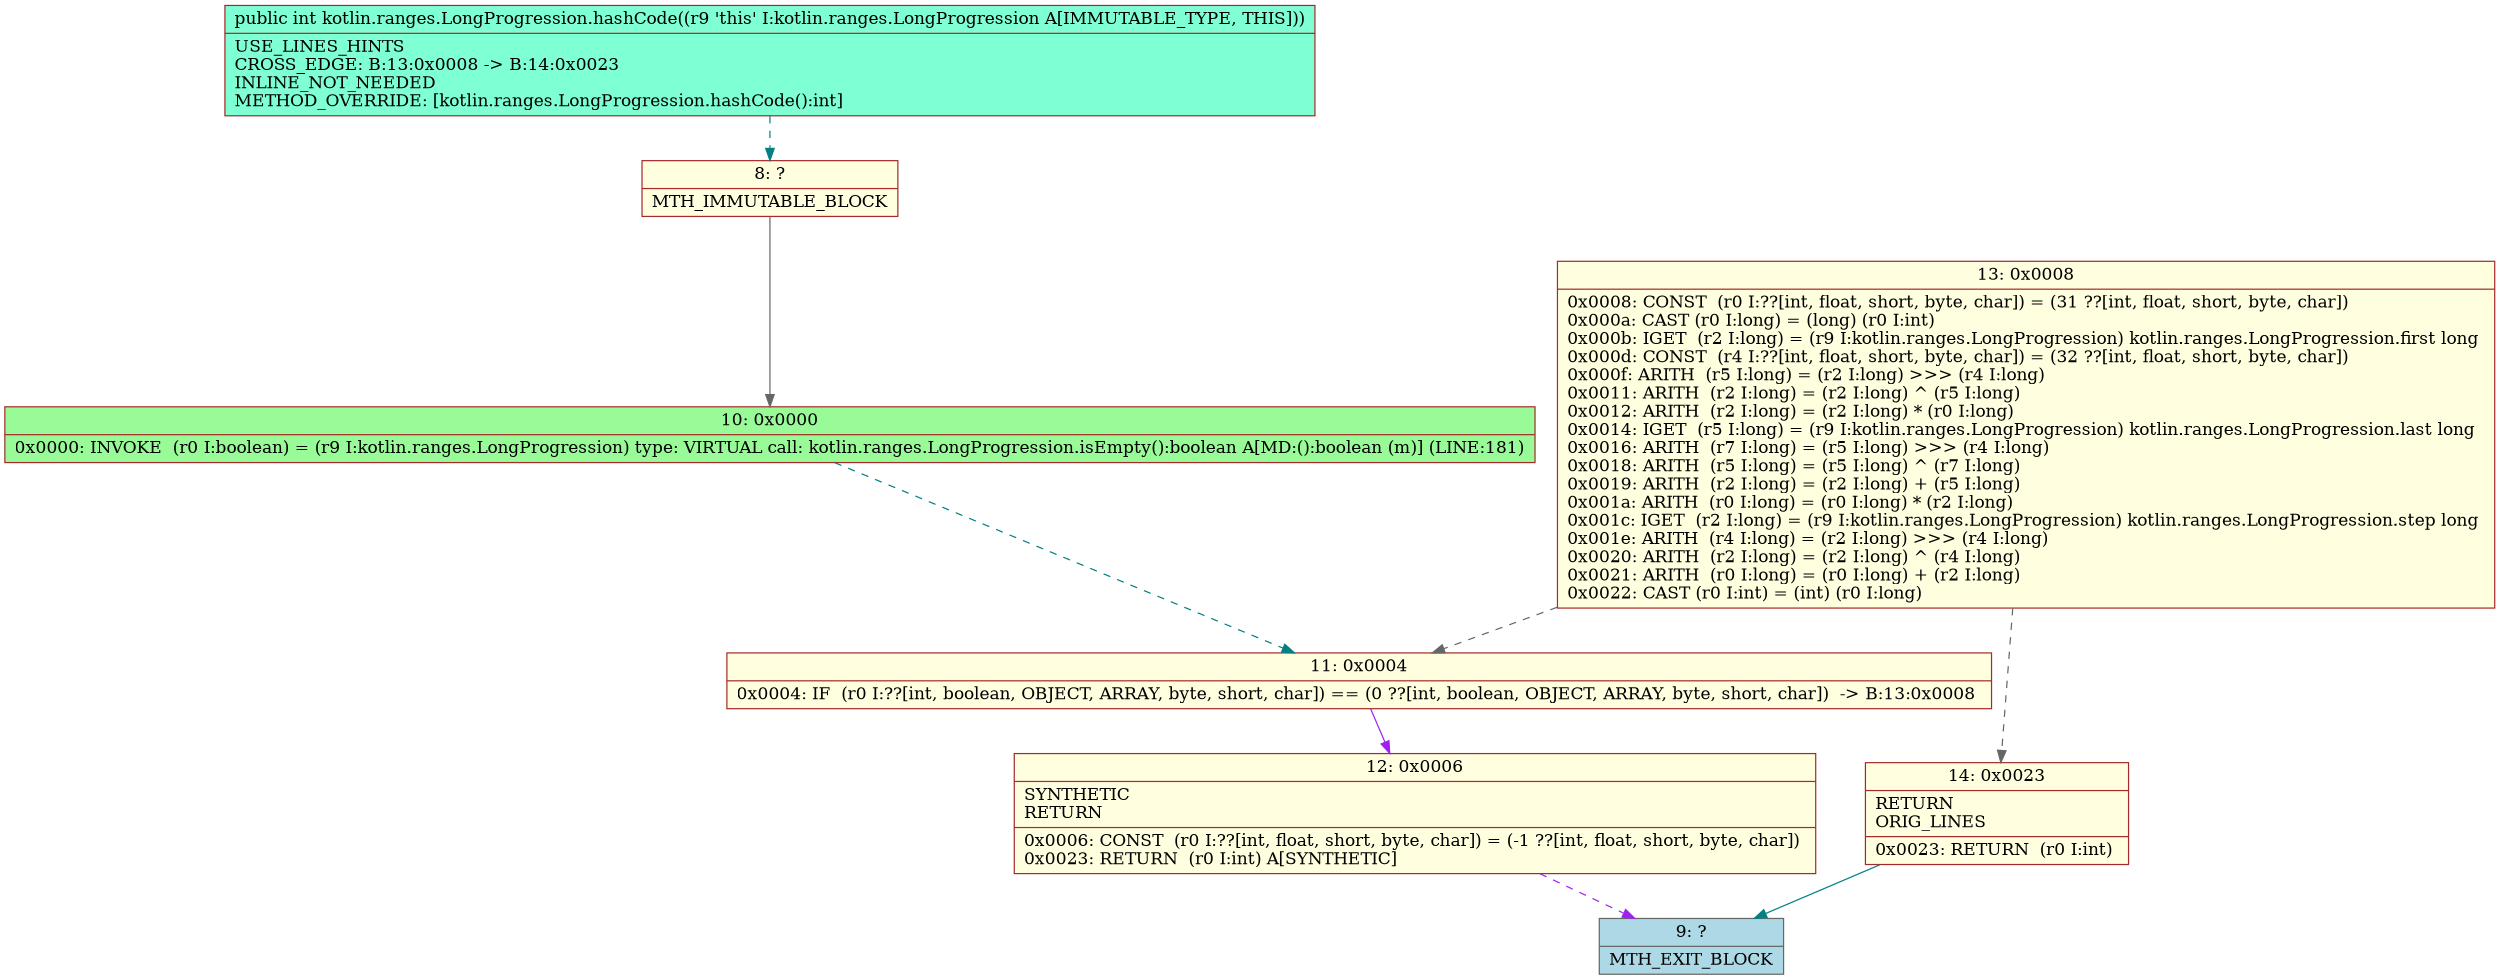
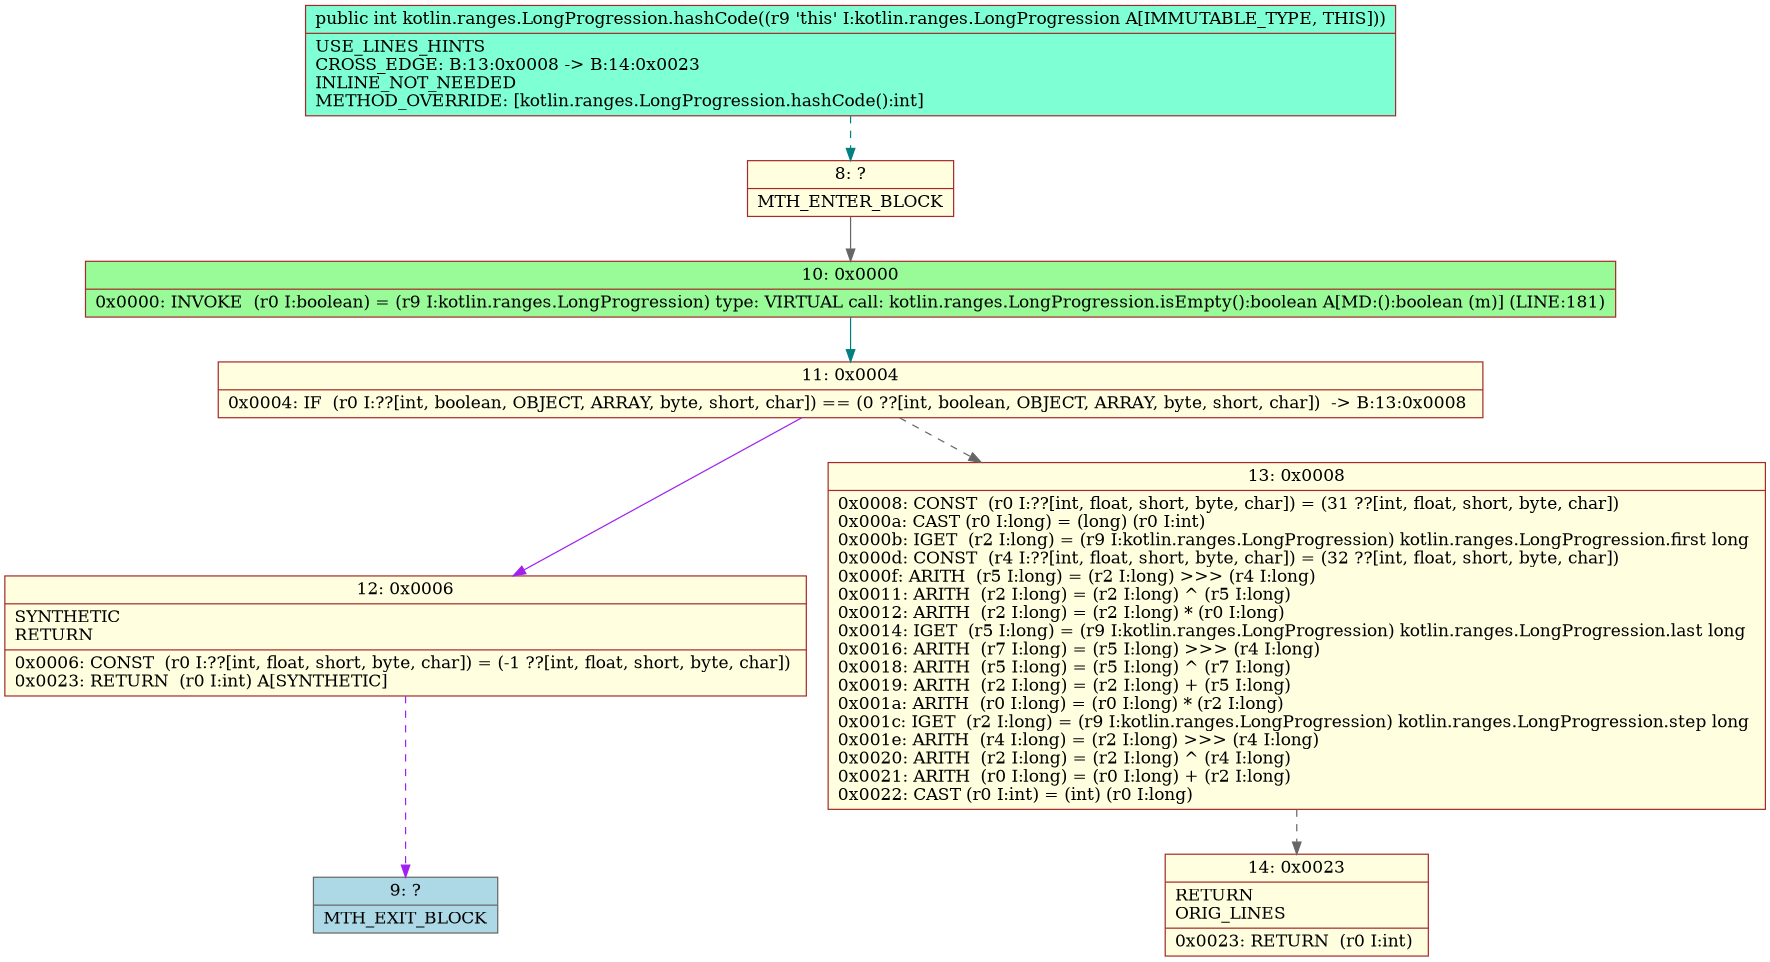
node "8: ?": text "MTH_IMMUTABLE_BLOCK" -> "MTH_ENTER_BLOCK"
edge "10: 0x0000" -> "11: 0x0004": style dashed -> solid
edge "13: 0x0008" -> "11: 0x0004": reversed
edge "14: 0x0023" -> "9: ?": removed
